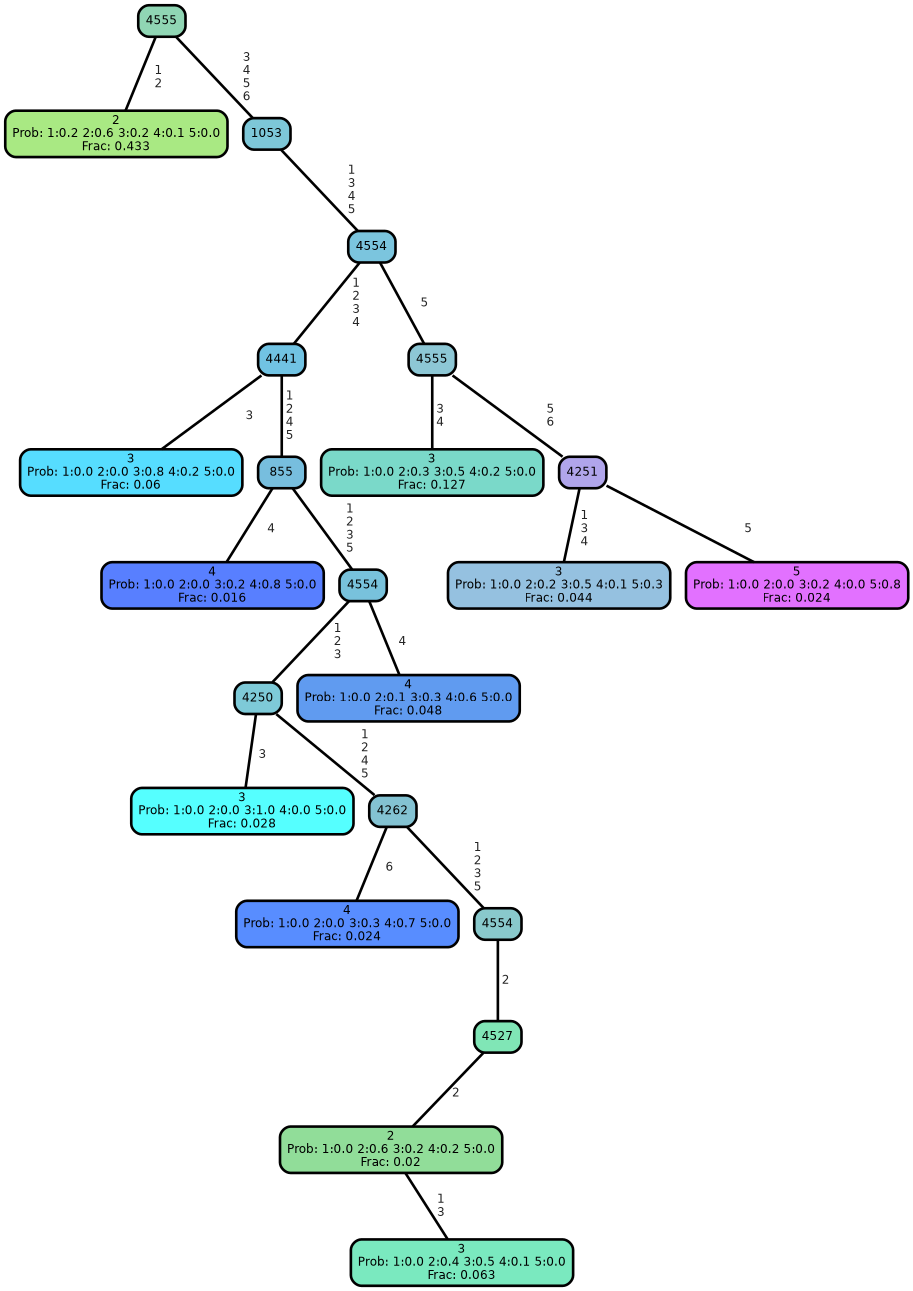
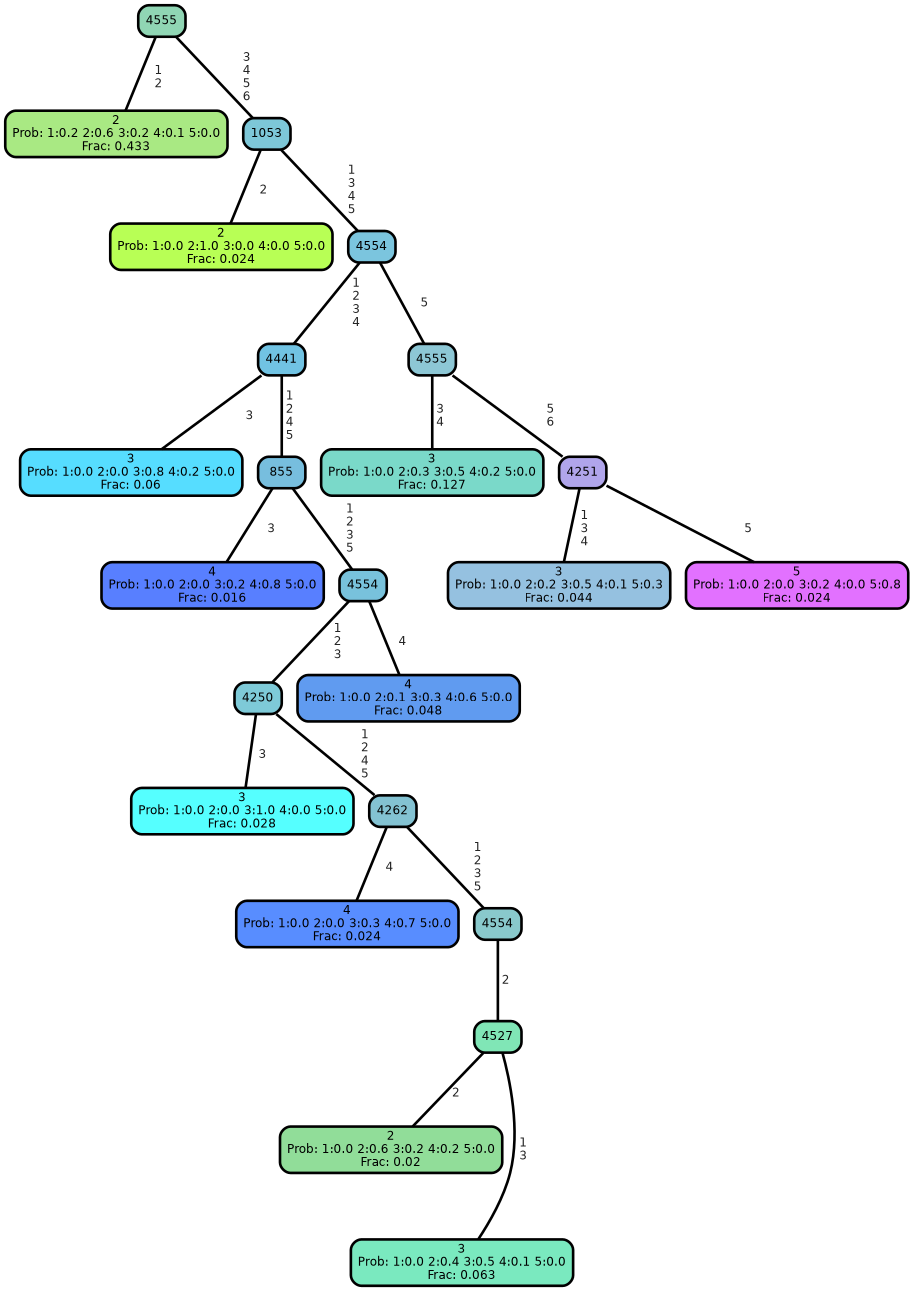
node "2 Prob: 1:0.0 2:1.0 3:0.0 4:0.0 5:0.0 Frac: 0.024": added
edge "855" -- "4 Prob: 1:0.0 2:0.0 3:0.2 4:0.8 5:0.0 Frac: 0.016": label " 4" -> " 3"
edge "4262" -- "4 Prob: 1:0.0 2:0.0 3:0.3 4:0.7 5:0.0 Frac: 0.024": label " 6" -> " 4"
edge "2 Prob: 1:0.0 2:0.6 3:0.2 4:0.2 5:0.0 Frac: 0.02" -- "3 Prob: 1:0.0 2:0.4 3:0.5 4:0.1 5:0.0 Frac: 0.063": now "4527" -- "3 Prob: 1:0.0 2:0.4 3:0.5 4:0.1 5:0.0 Frac: 0.063"
